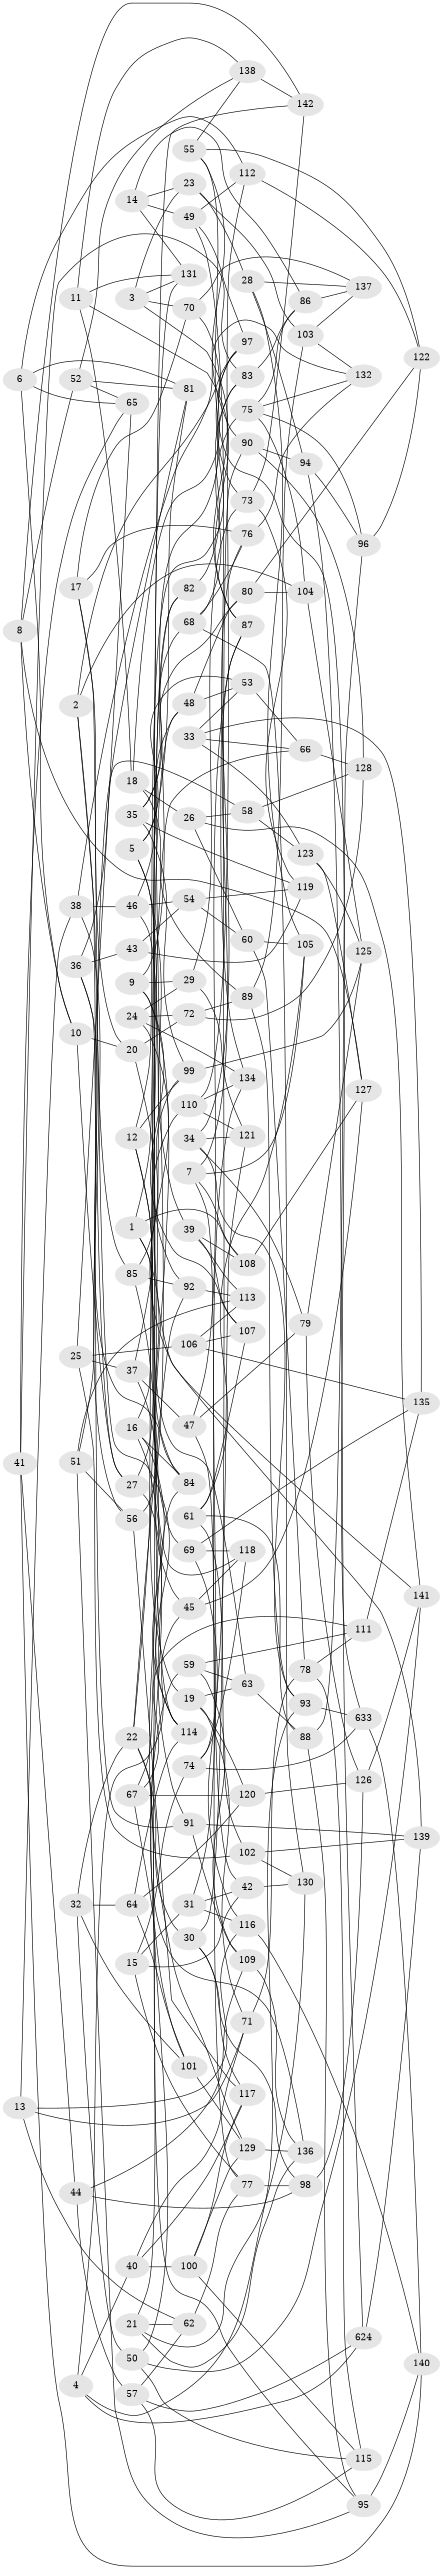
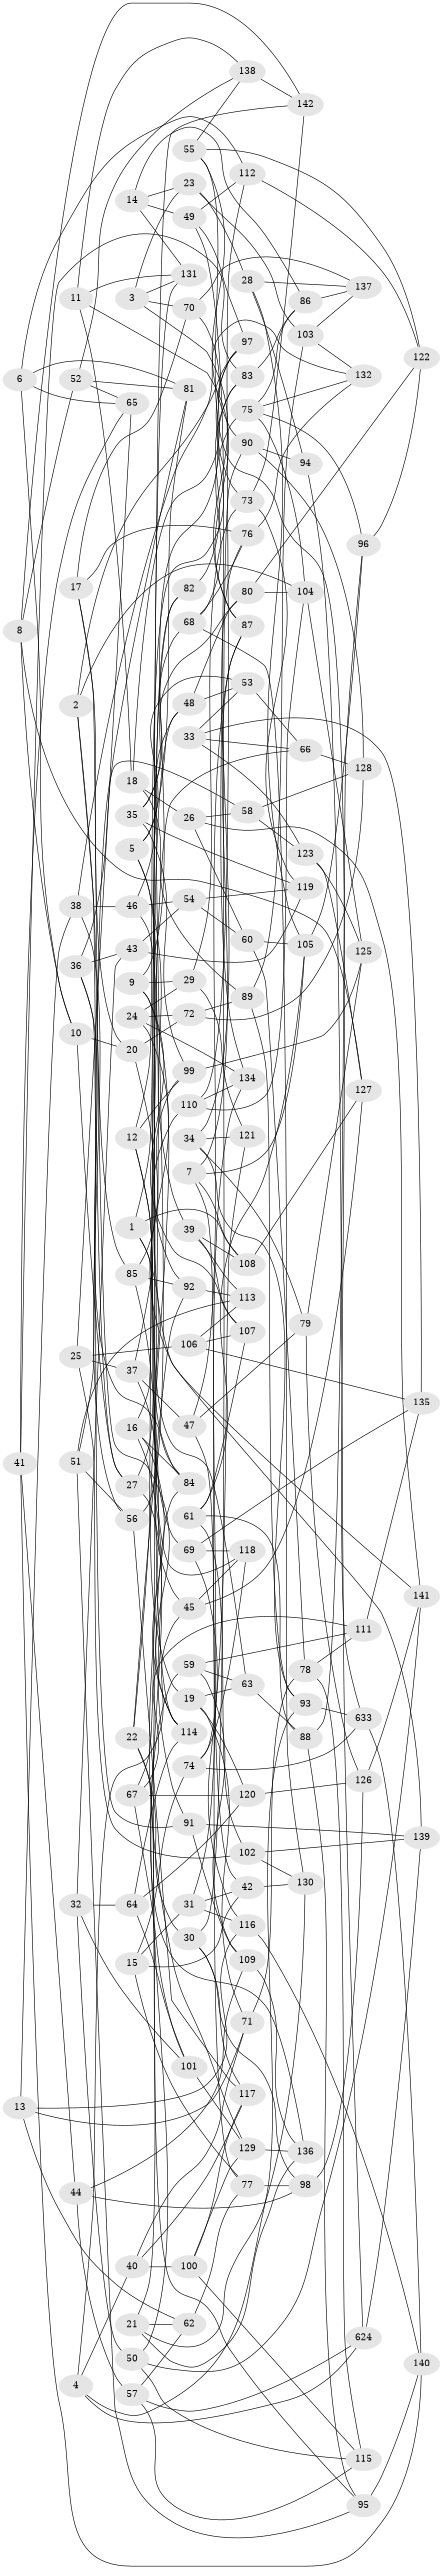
edge "94" -- "96": now "105" -- "96"
edge "110" -- "121": now "110" -- "104"
edge "22" -- "32": now "43" -- "32"
